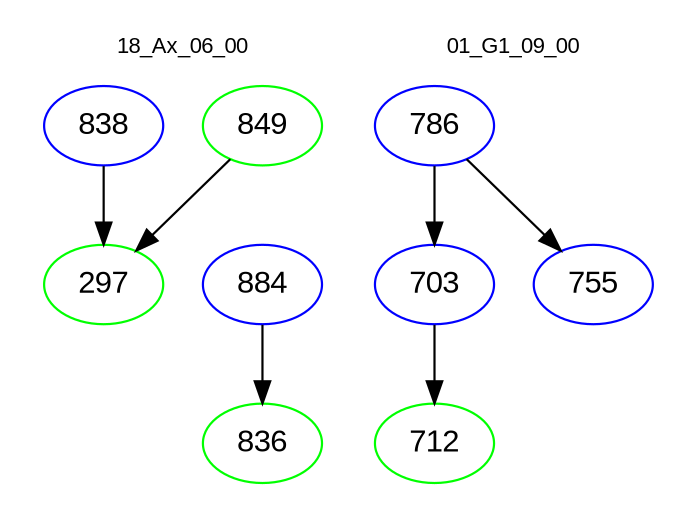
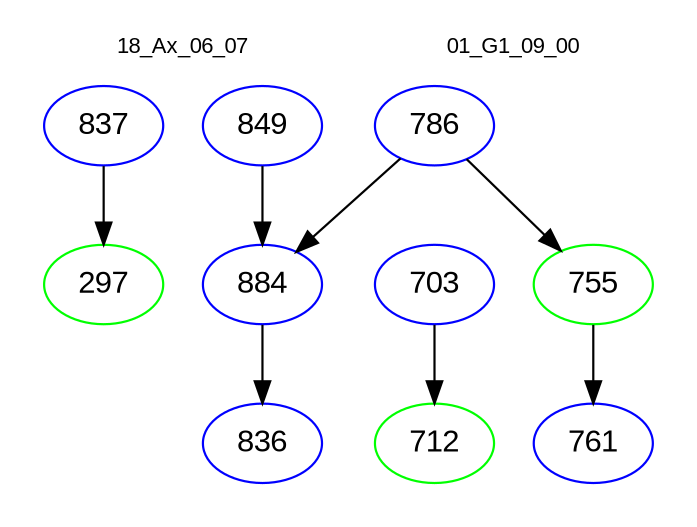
cluster "18_Ax_06_00": label "18_Ax_06_00" -> "18_Ax_06_07"
node "838": label "838" -> "837"
node "849": color green -> blue
edge "786" -> "703": now "786" -> "884"
edge "849" -> "297": now "849" -> "884"
node "755": color blue -> green
node "836": color green -> blue
node "761": added
